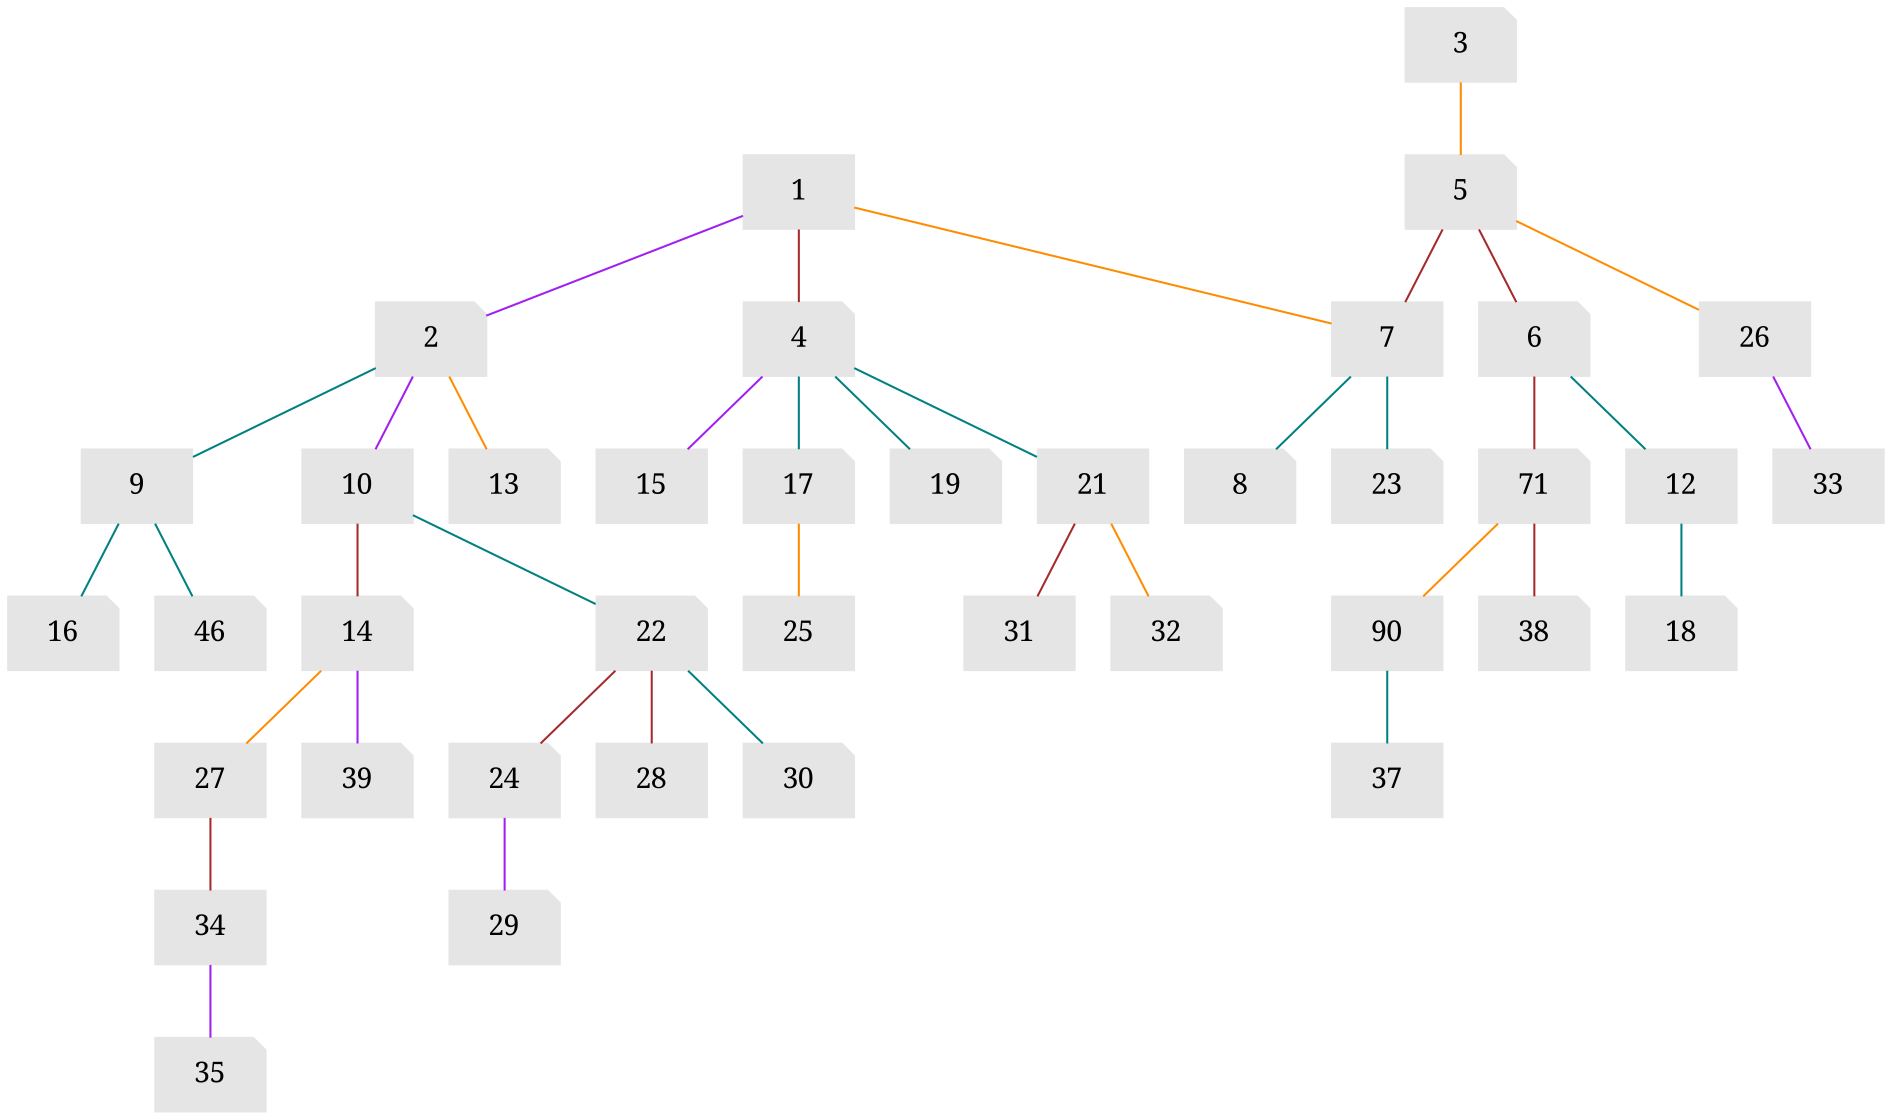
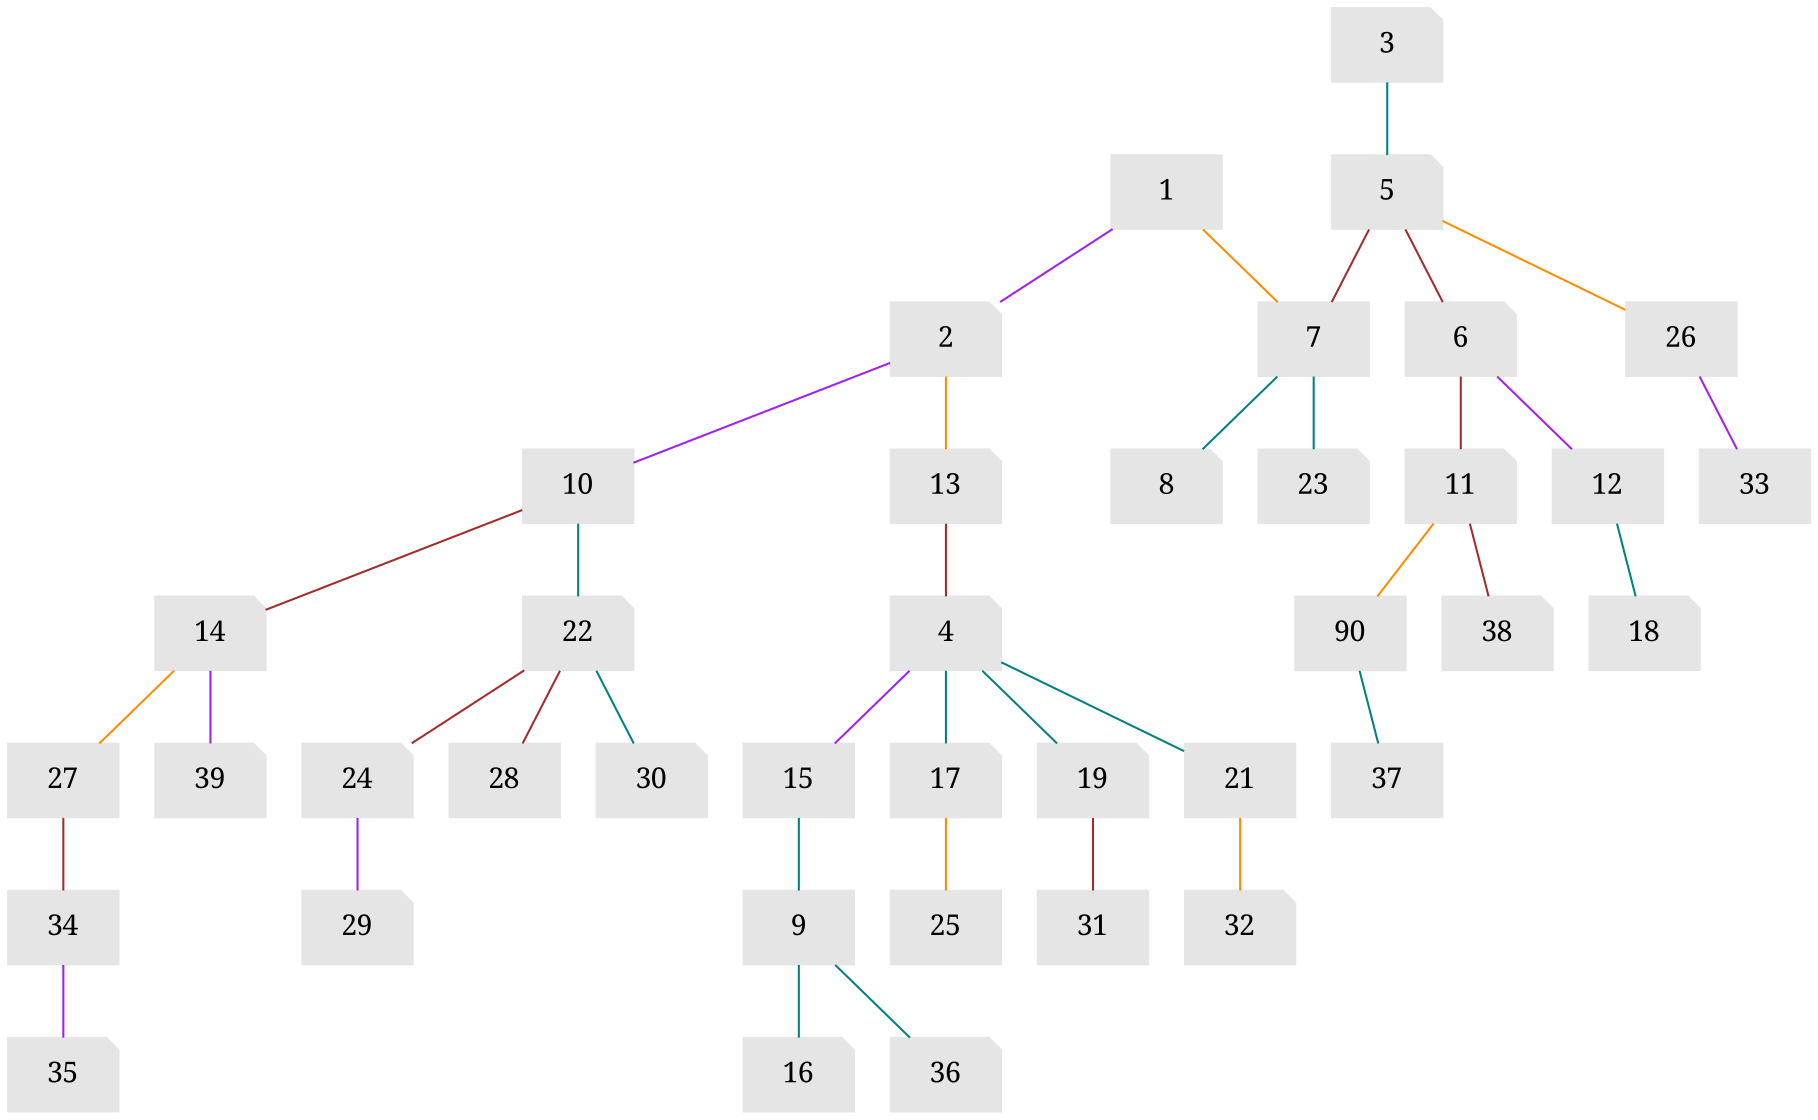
edge "3" -- "5": color darkorange -> teal
edge "1" -- "4": now "13" -- "4"
edge "2" -- "9": now "15" -- "9"
edge "6" -- "12": color teal -> purple
node "71": label "71" -> "11"
edge "21" -- "31": now "19" -- "31"
node "46": label "46" -> "36"
